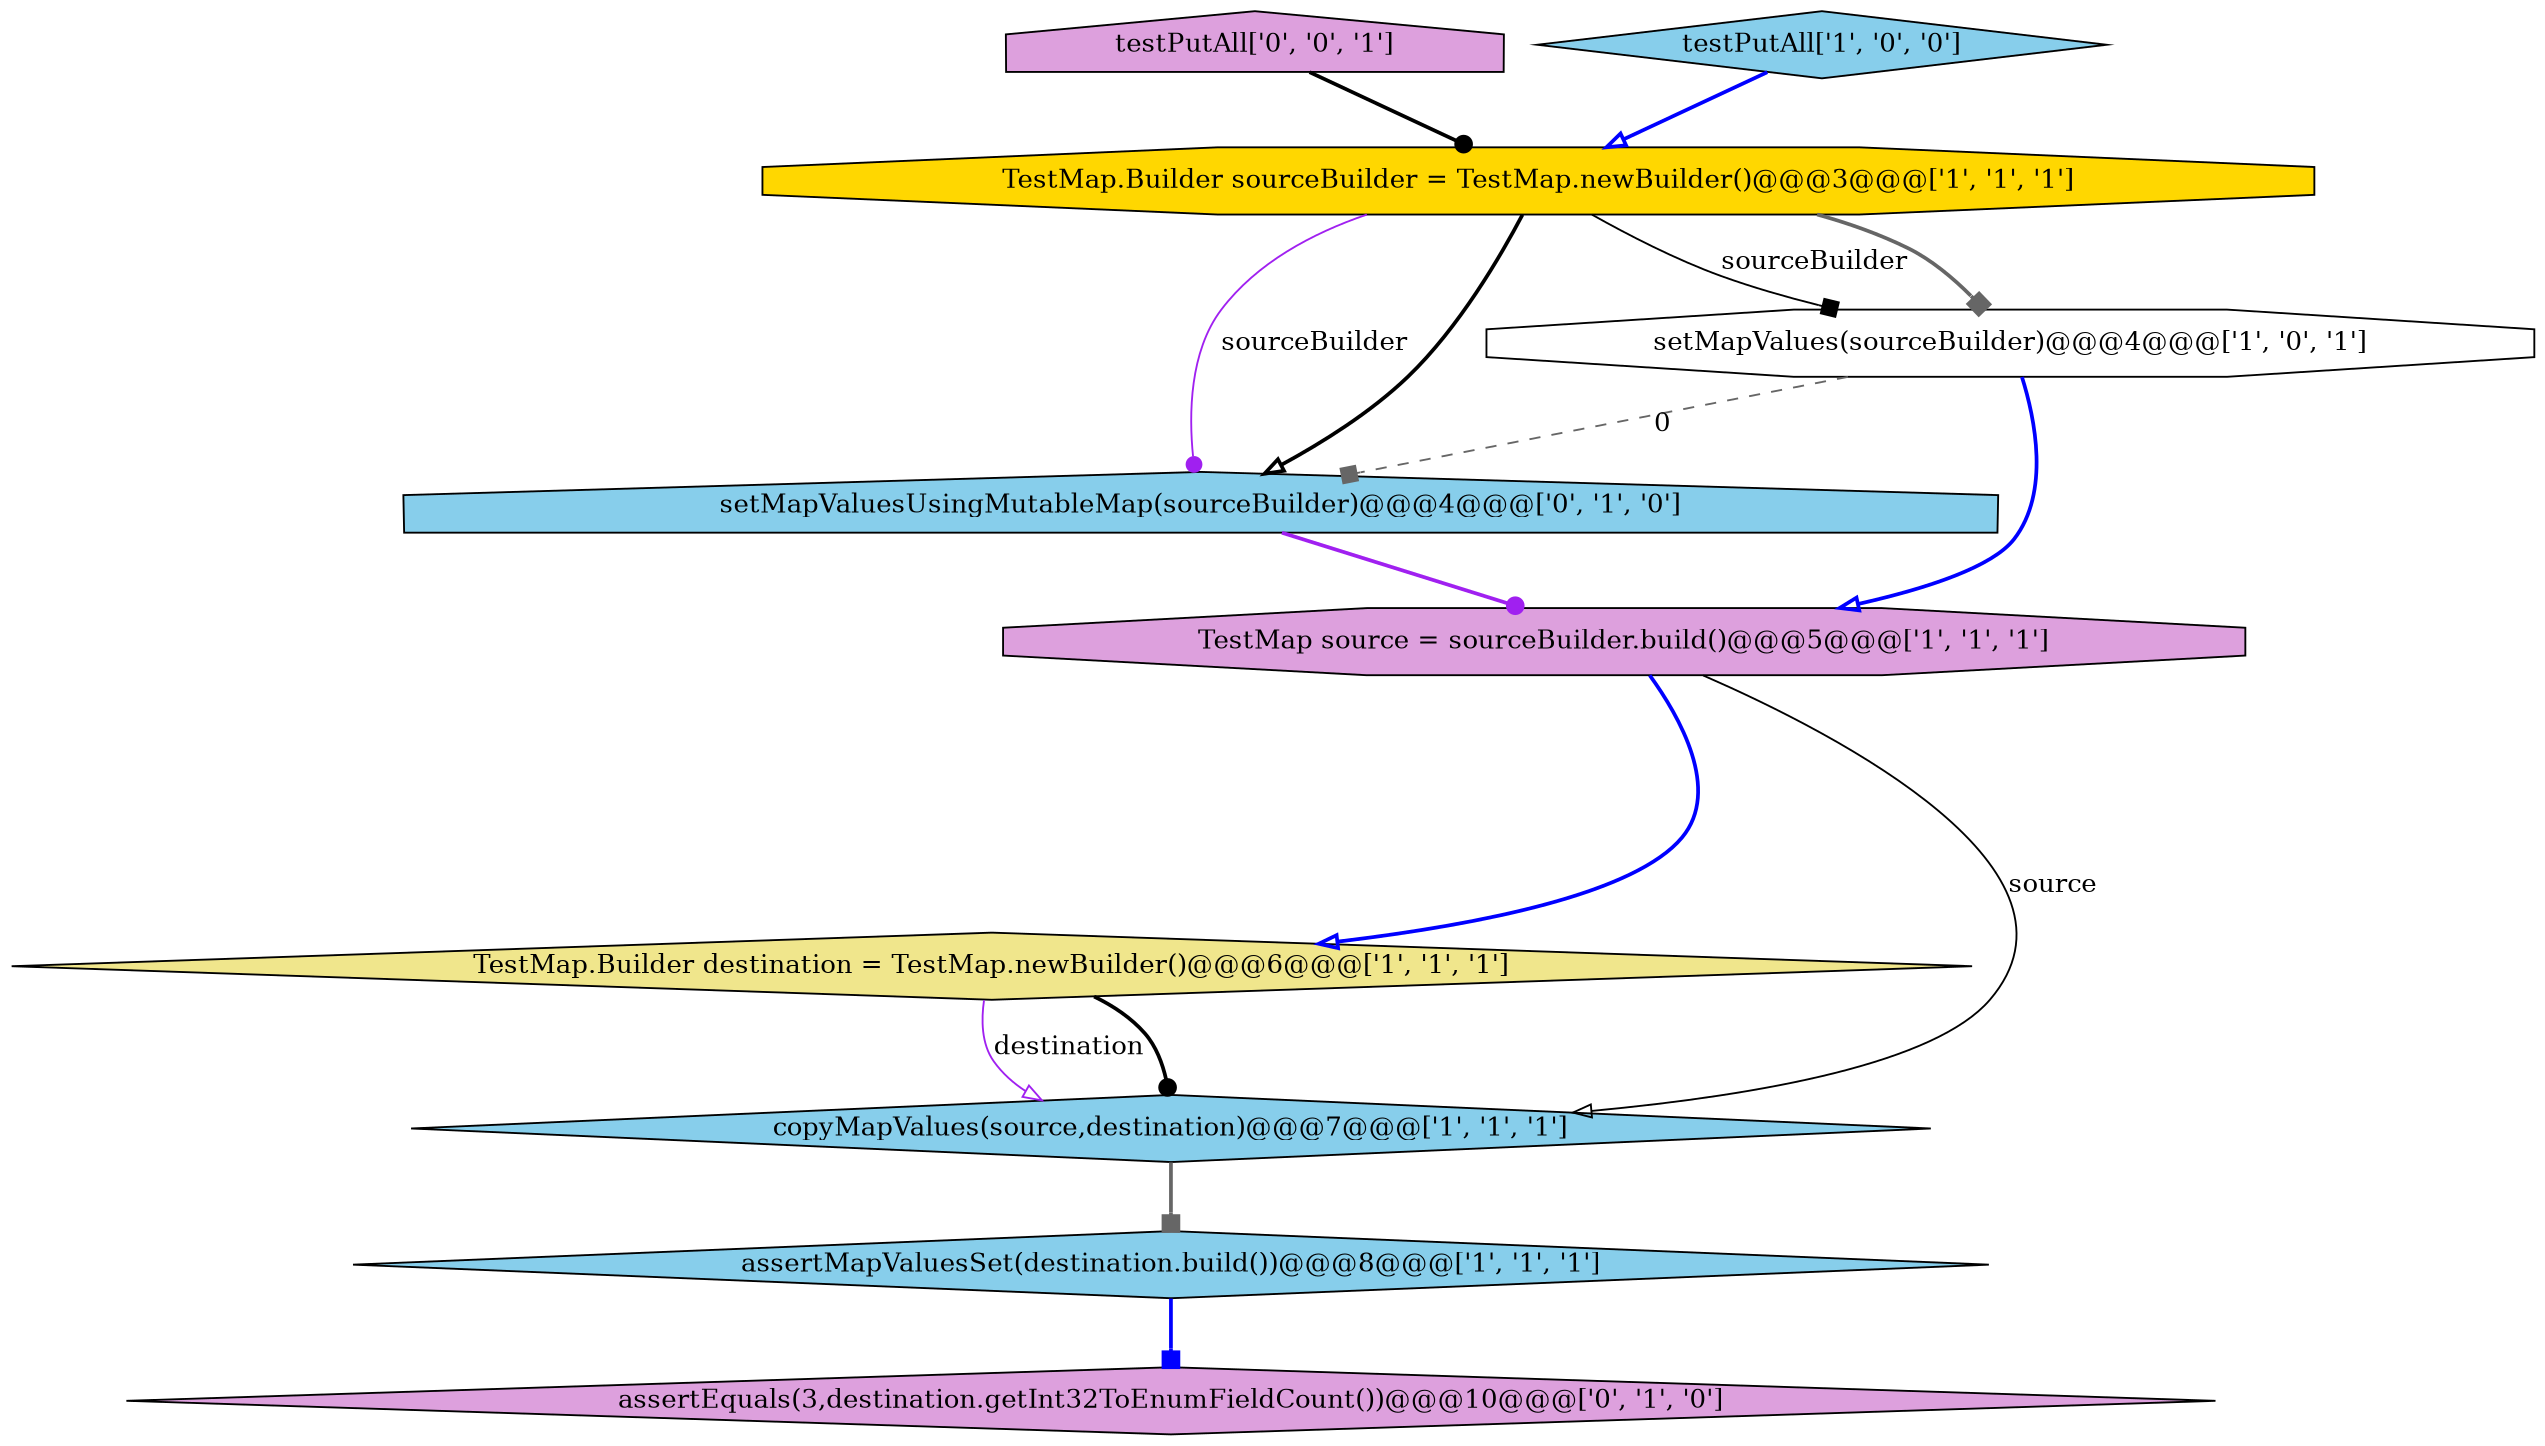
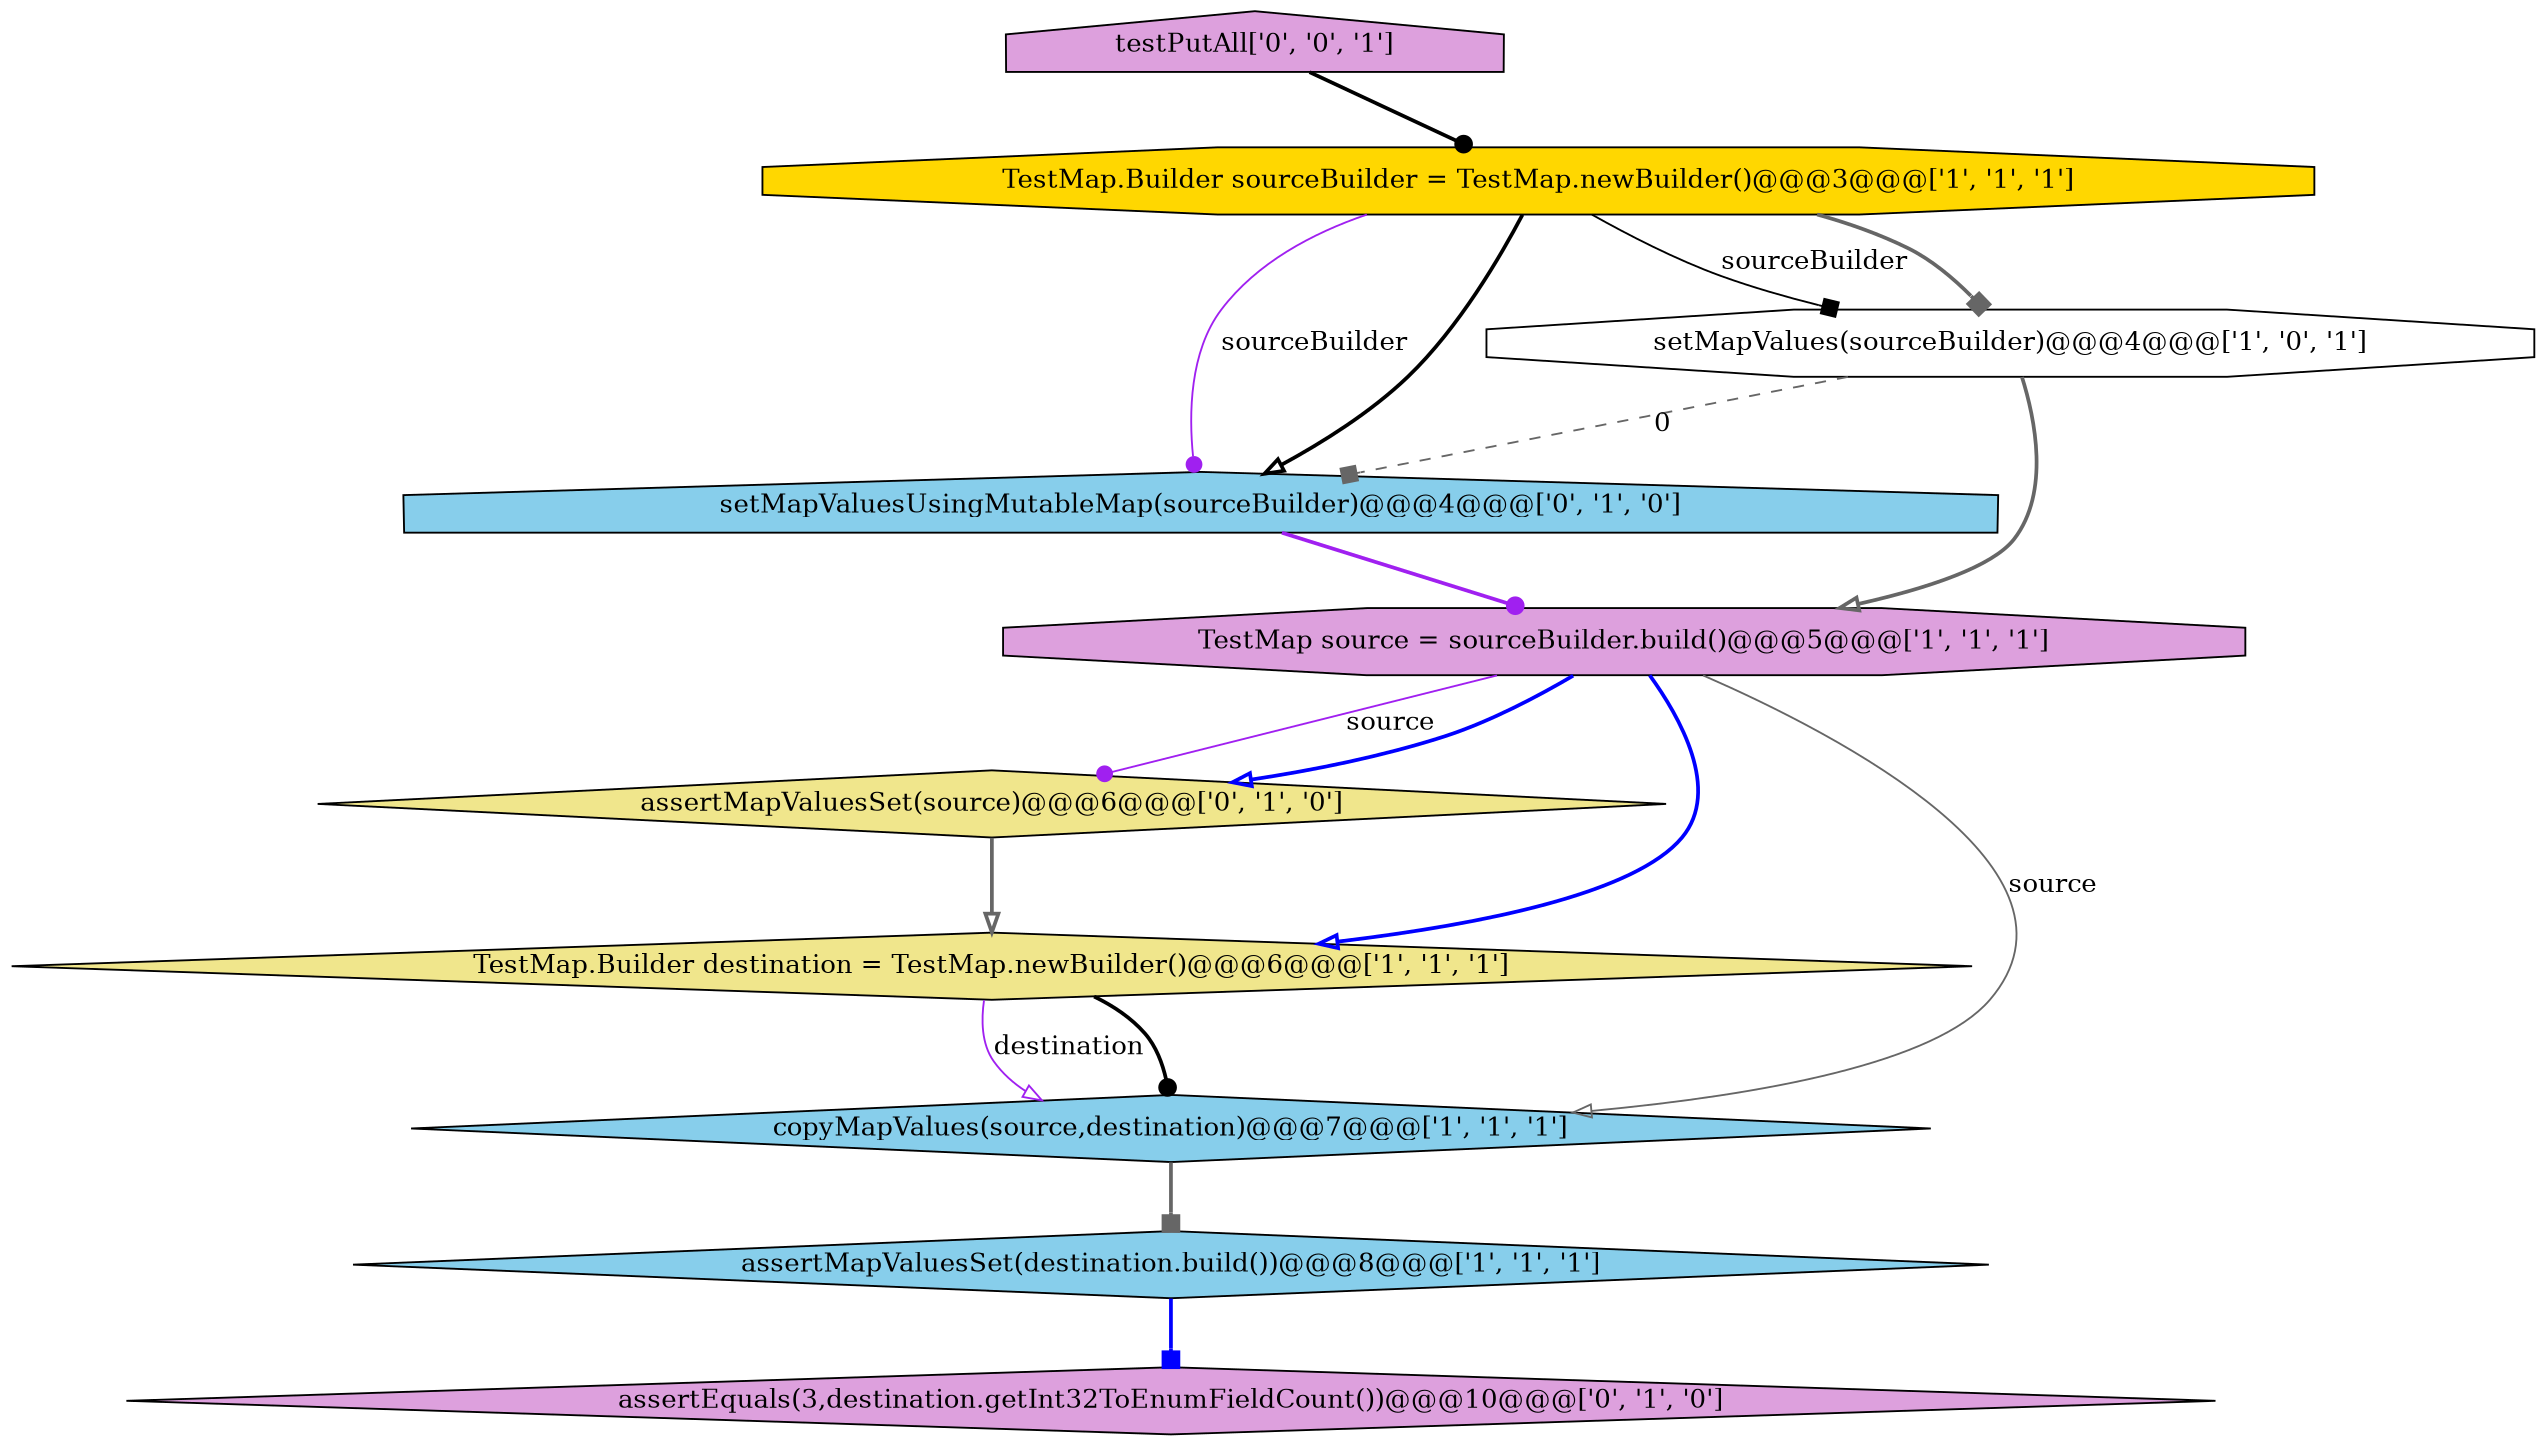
node "testPutAll['1', '0', '0']": removed
edge "setMapValues(sourceBuilder)@@@4@@@['1', '0', '1']" -> "TestMap source = sourceBuilder.build()@@@5@@@['1', '1', '1']": color blue -> gray40
node "assertMapValuesSet(source)@@@6@@@['0', '1', '0']": added
edge "TestMap source = sourceBuilder.build()@@@5@@@['1', '1', '1']" -> "copyMapValues(source,destination)@@@7@@@['1', '1', '1']": color black -> gray40
